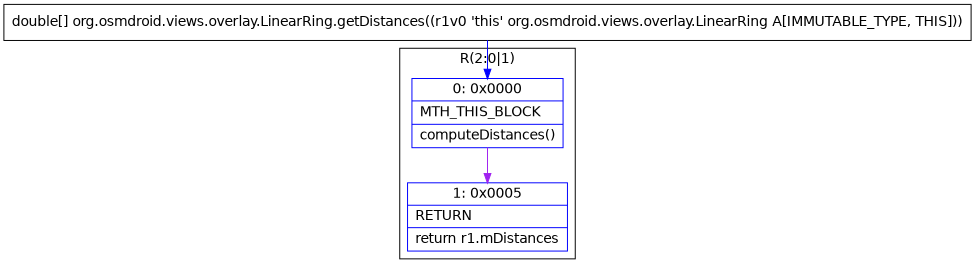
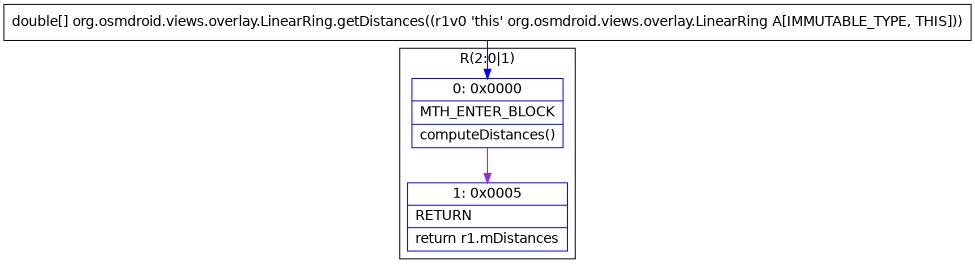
node "0: 0x0000": text "MTH_THIS_BLOCK" -> "MTH_ENTER_BLOCK"
